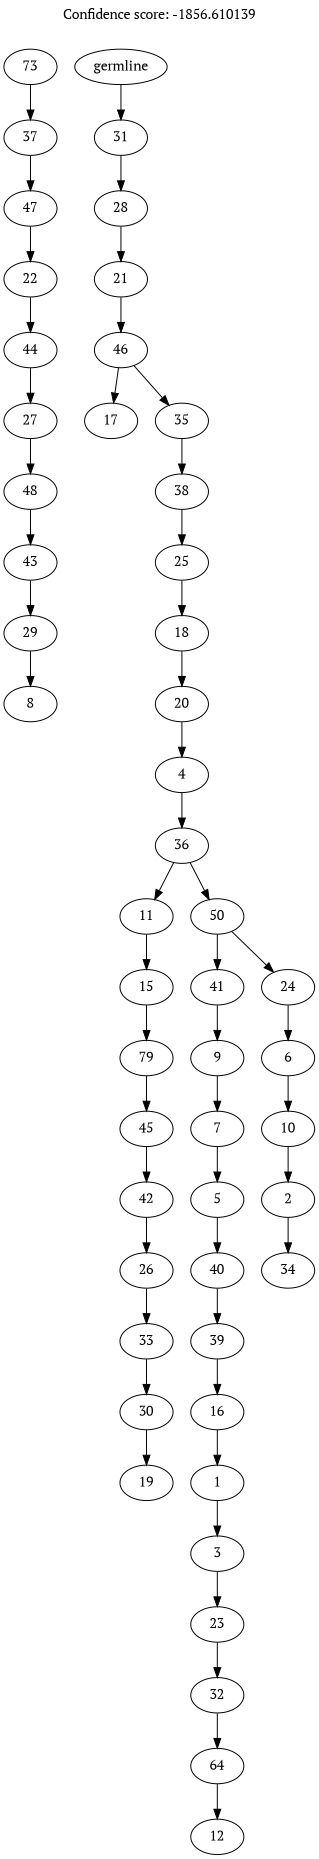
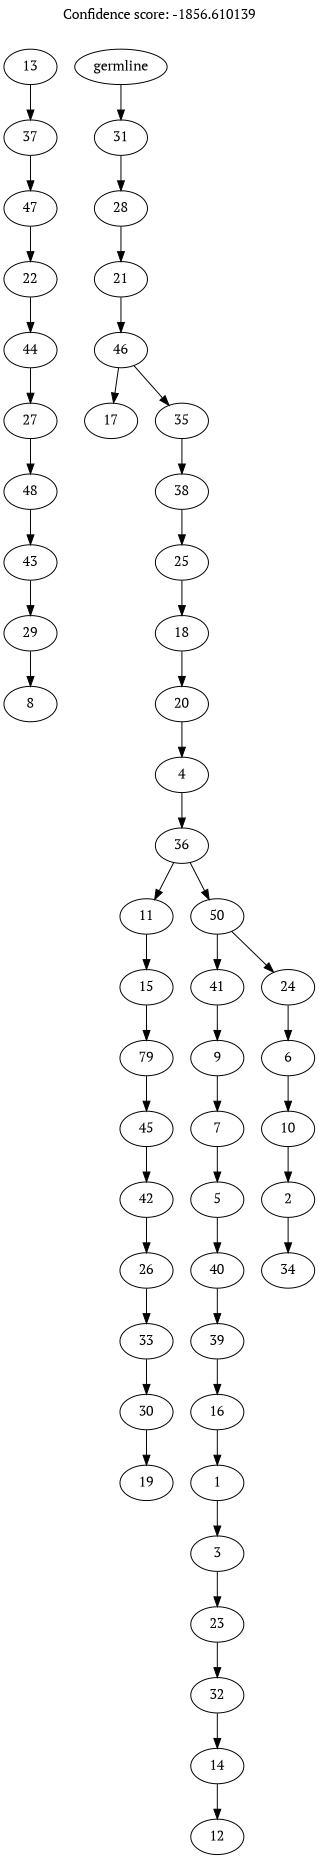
node "73": label "73" -> "13"
node "64": label "64" -> "14"
